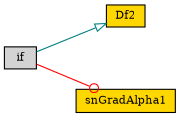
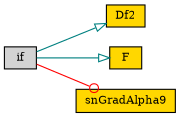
node "F": added
node "snGradAlpha1": label "snGradAlpha1" -> "snGradAlpha9"
